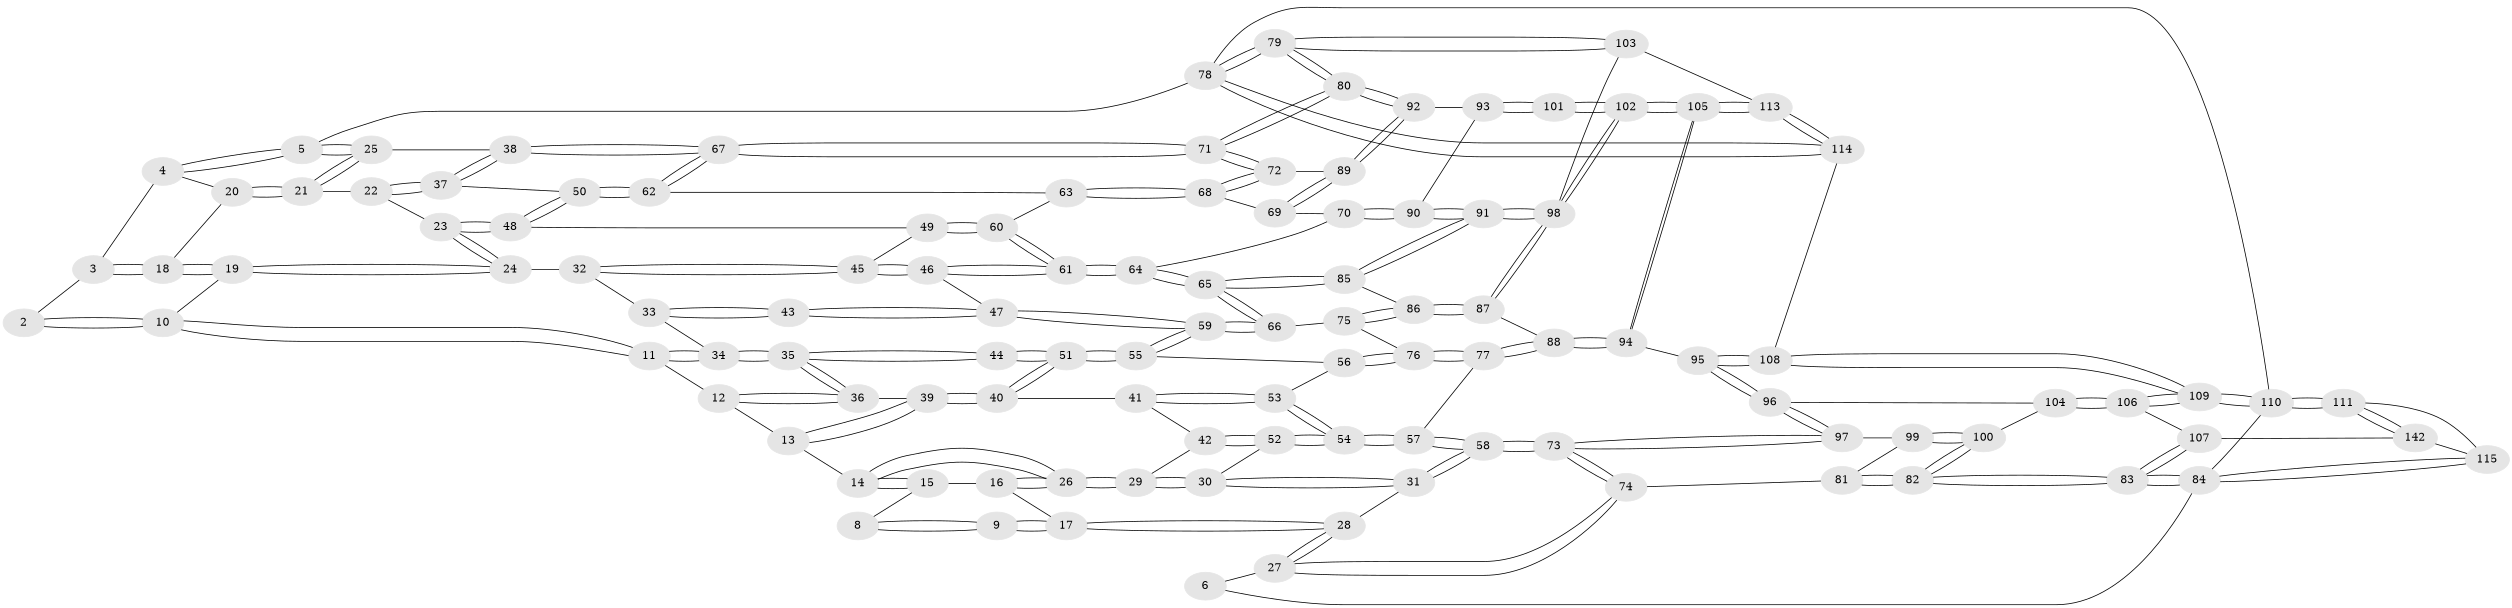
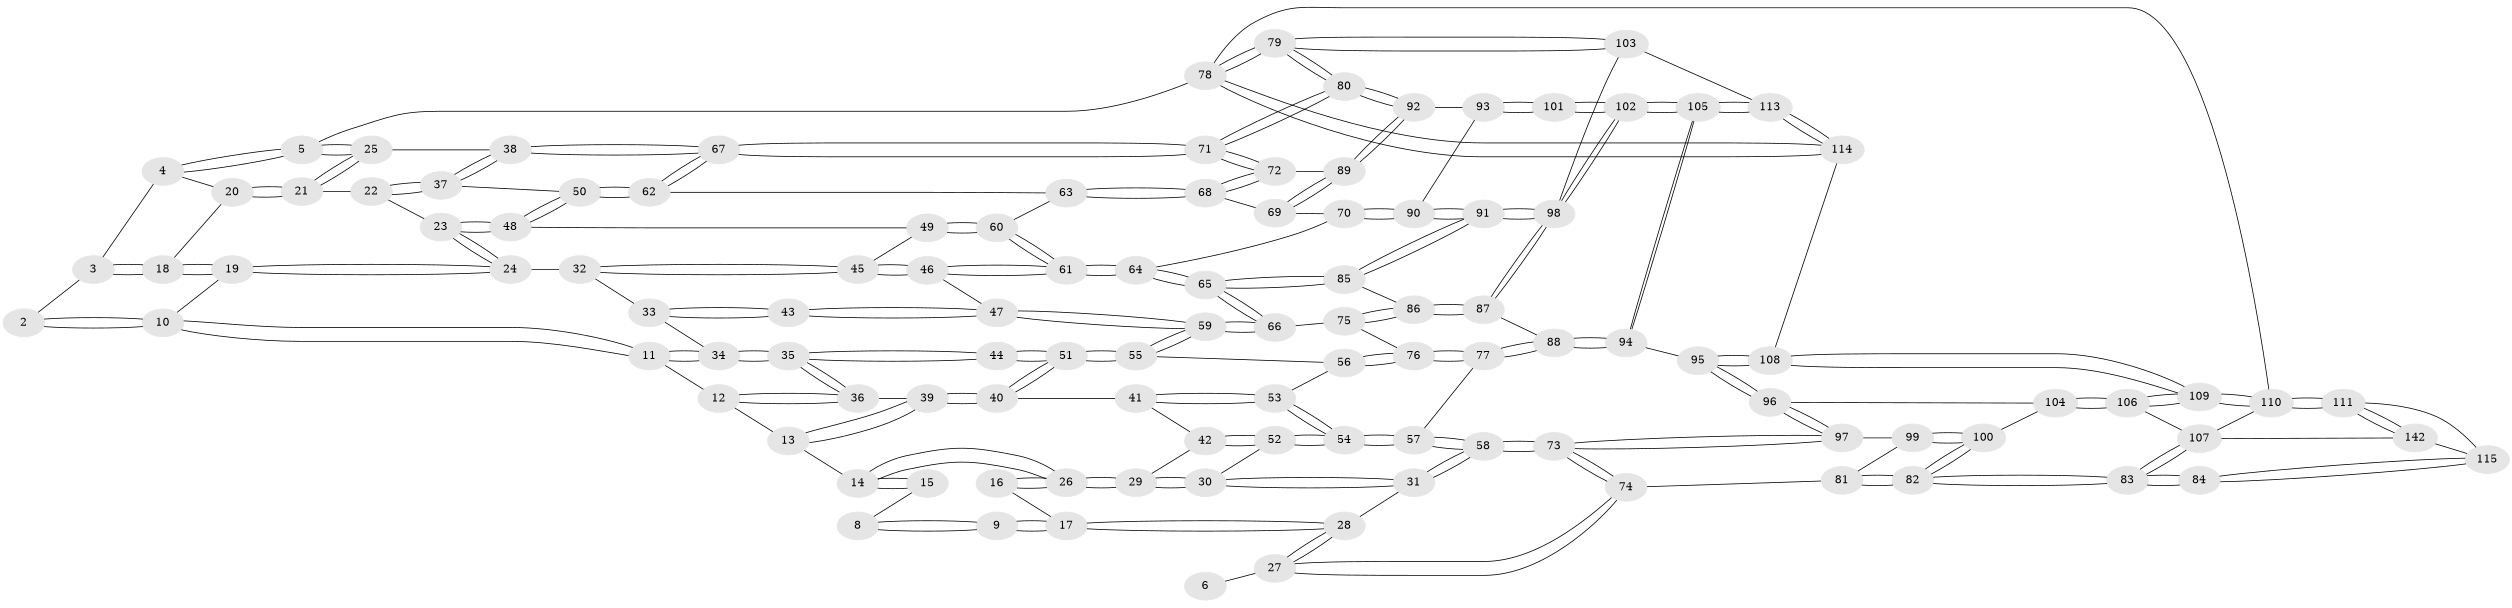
edge "110" -- "84": now "110" -- "107"
edge "15" -- "16": removed
edge "84" -- "6": removed
